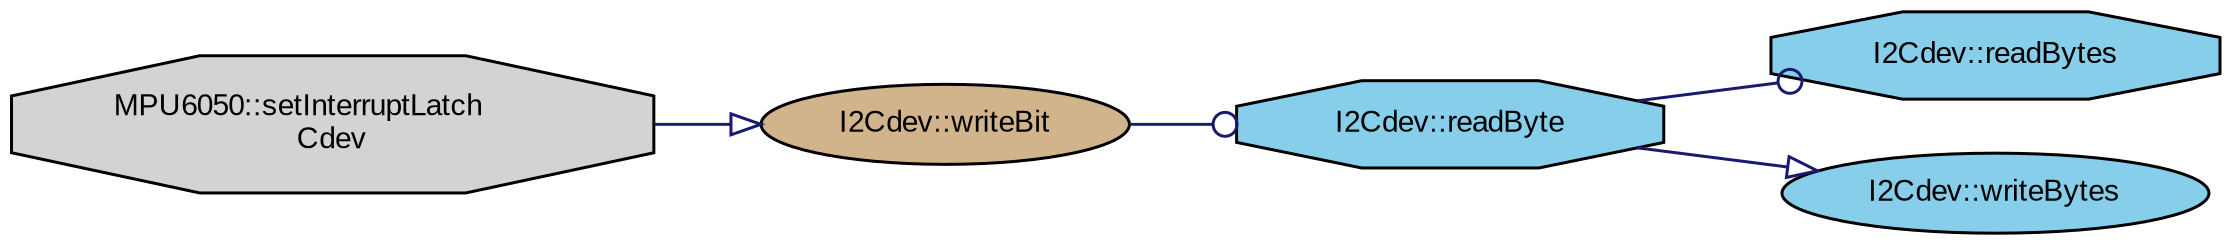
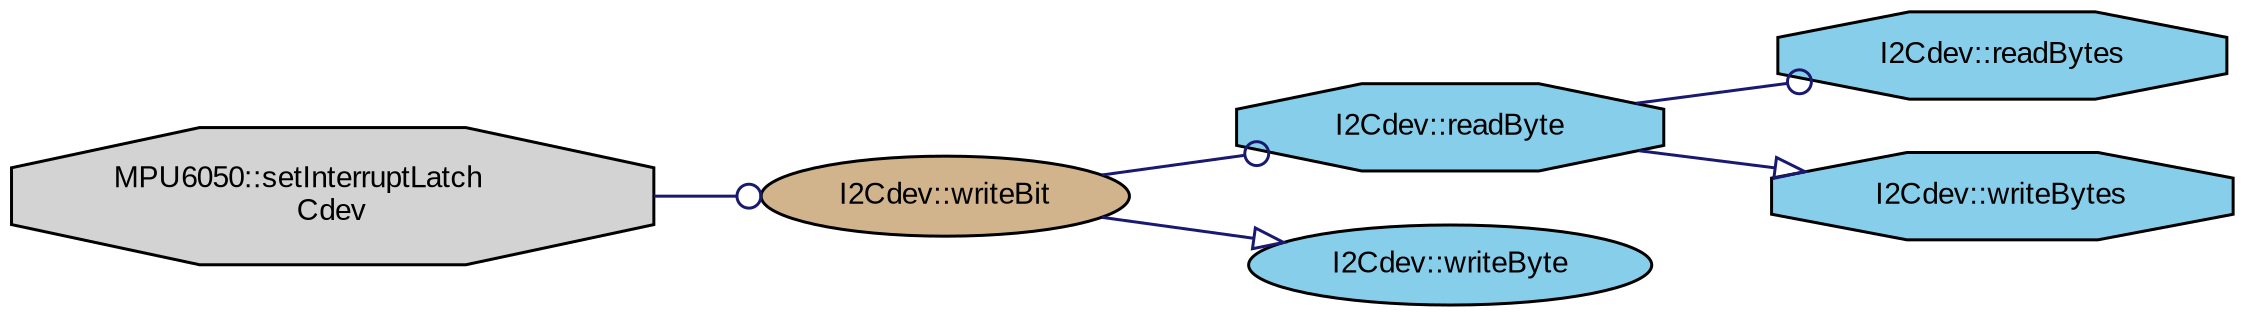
edge "MPU6050::setInterruptLatch Cdev" -> "I2Cdev::writeBit": arrowhead onormal -> odot
node "I2Cdev::writeBytes": shape ellipse -> octagon
node "I2Cdev::writeByte": added
